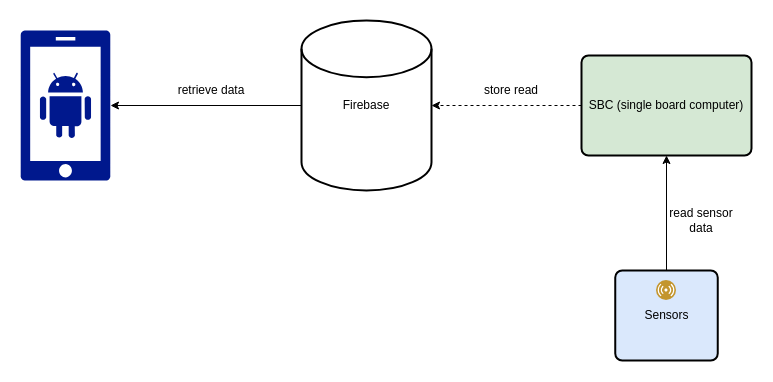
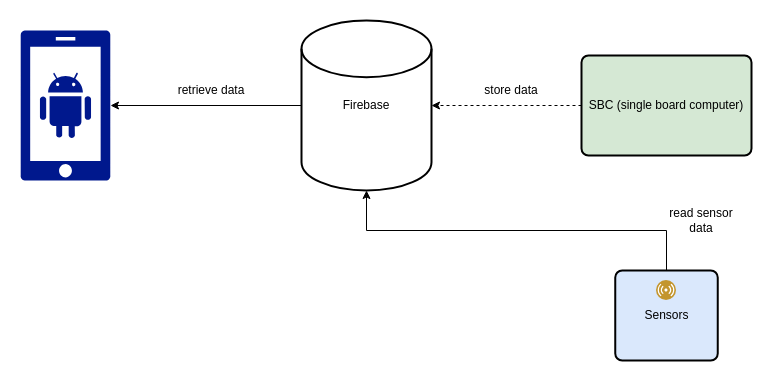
node "store read": label "store read" -> "store data"
edge "Sensors" -> "SBC (single board computer)": now "Sensors" -> "Firebase"
